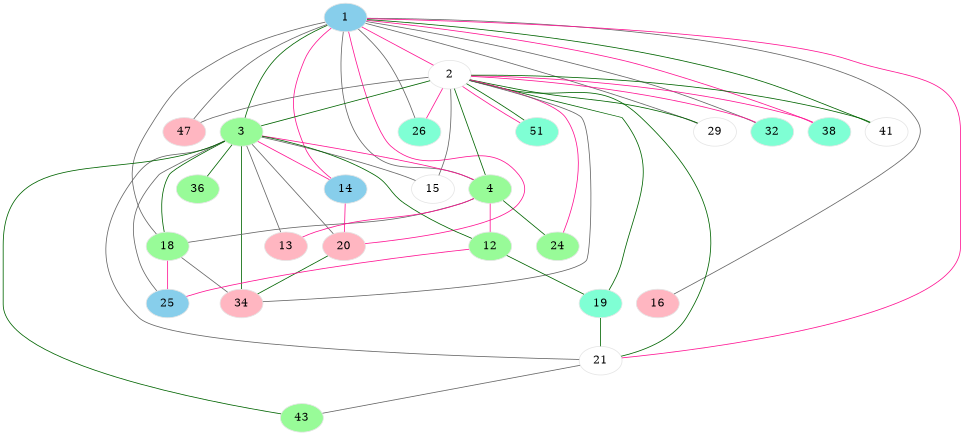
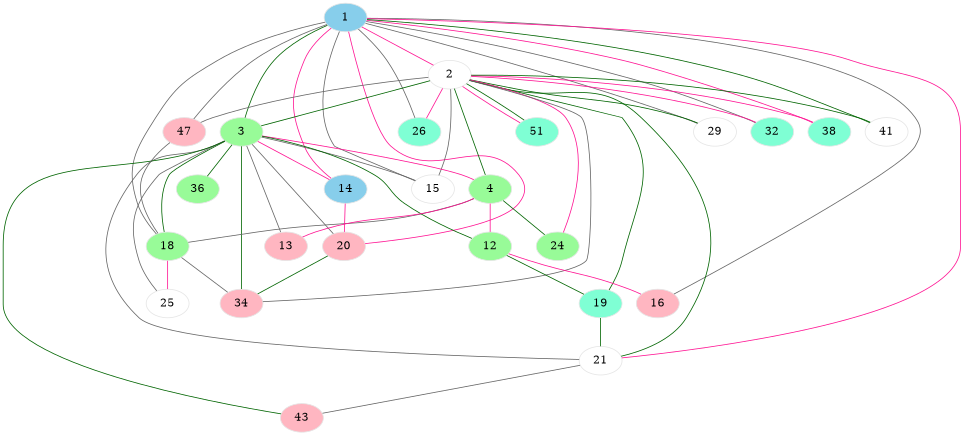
edge "1" -- "4": now "1" -- "15"
edge "47" -- "18": added
edge "12" -- "25": now "12" -- "16"
node "25": fillcolor skyblue -> white
node "43": fillcolor palegreen -> lightpink
